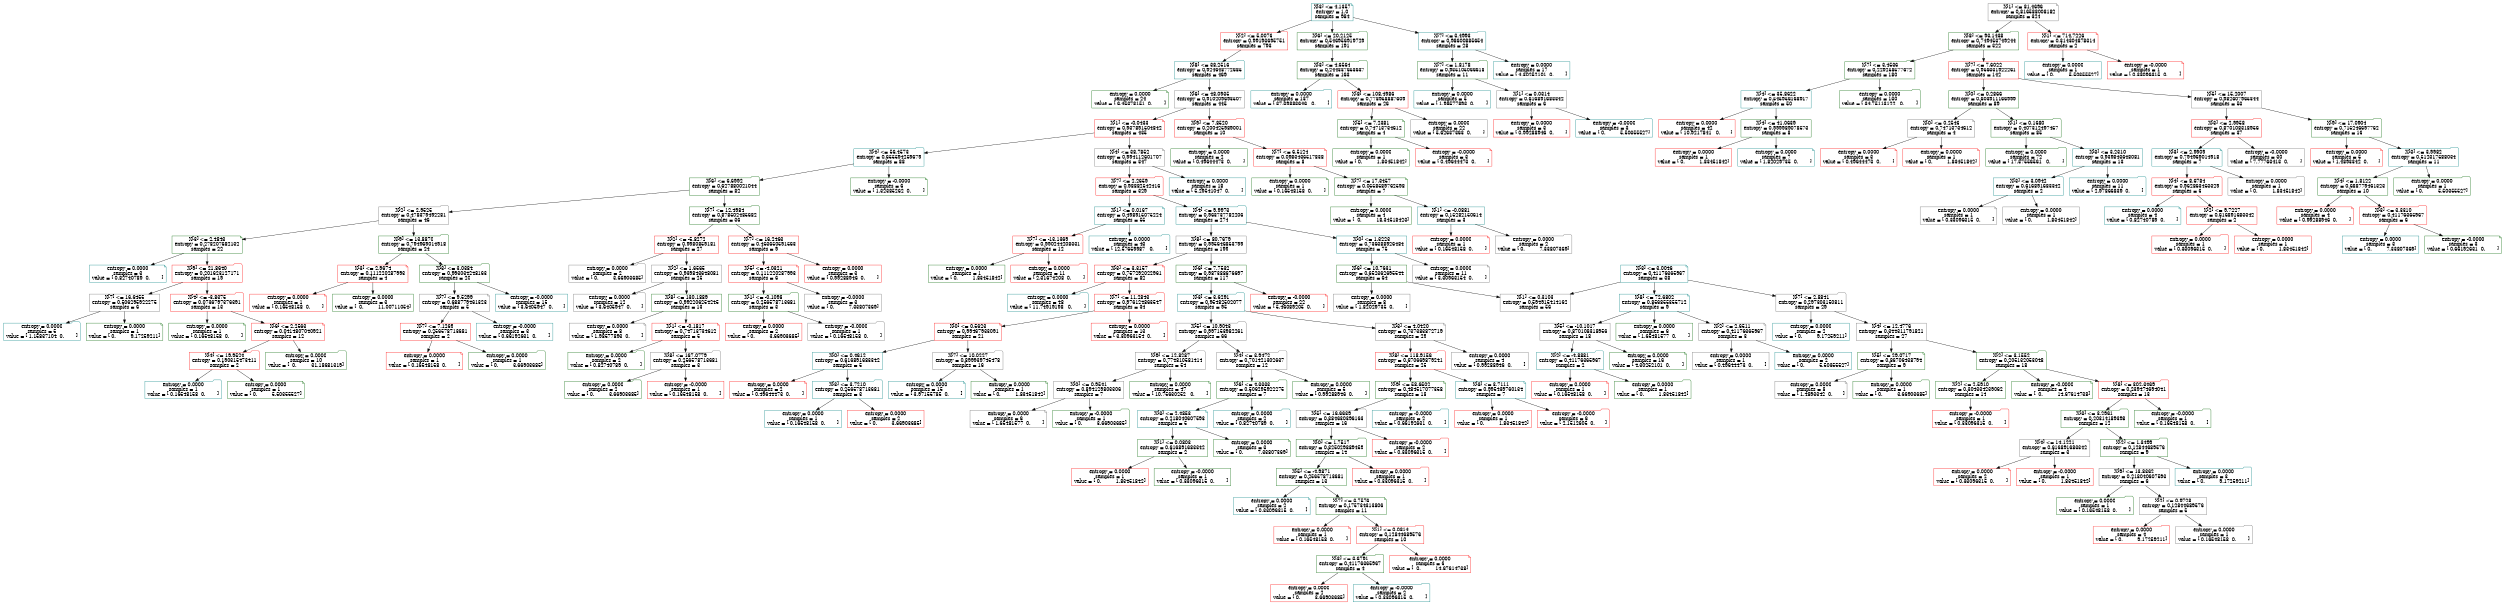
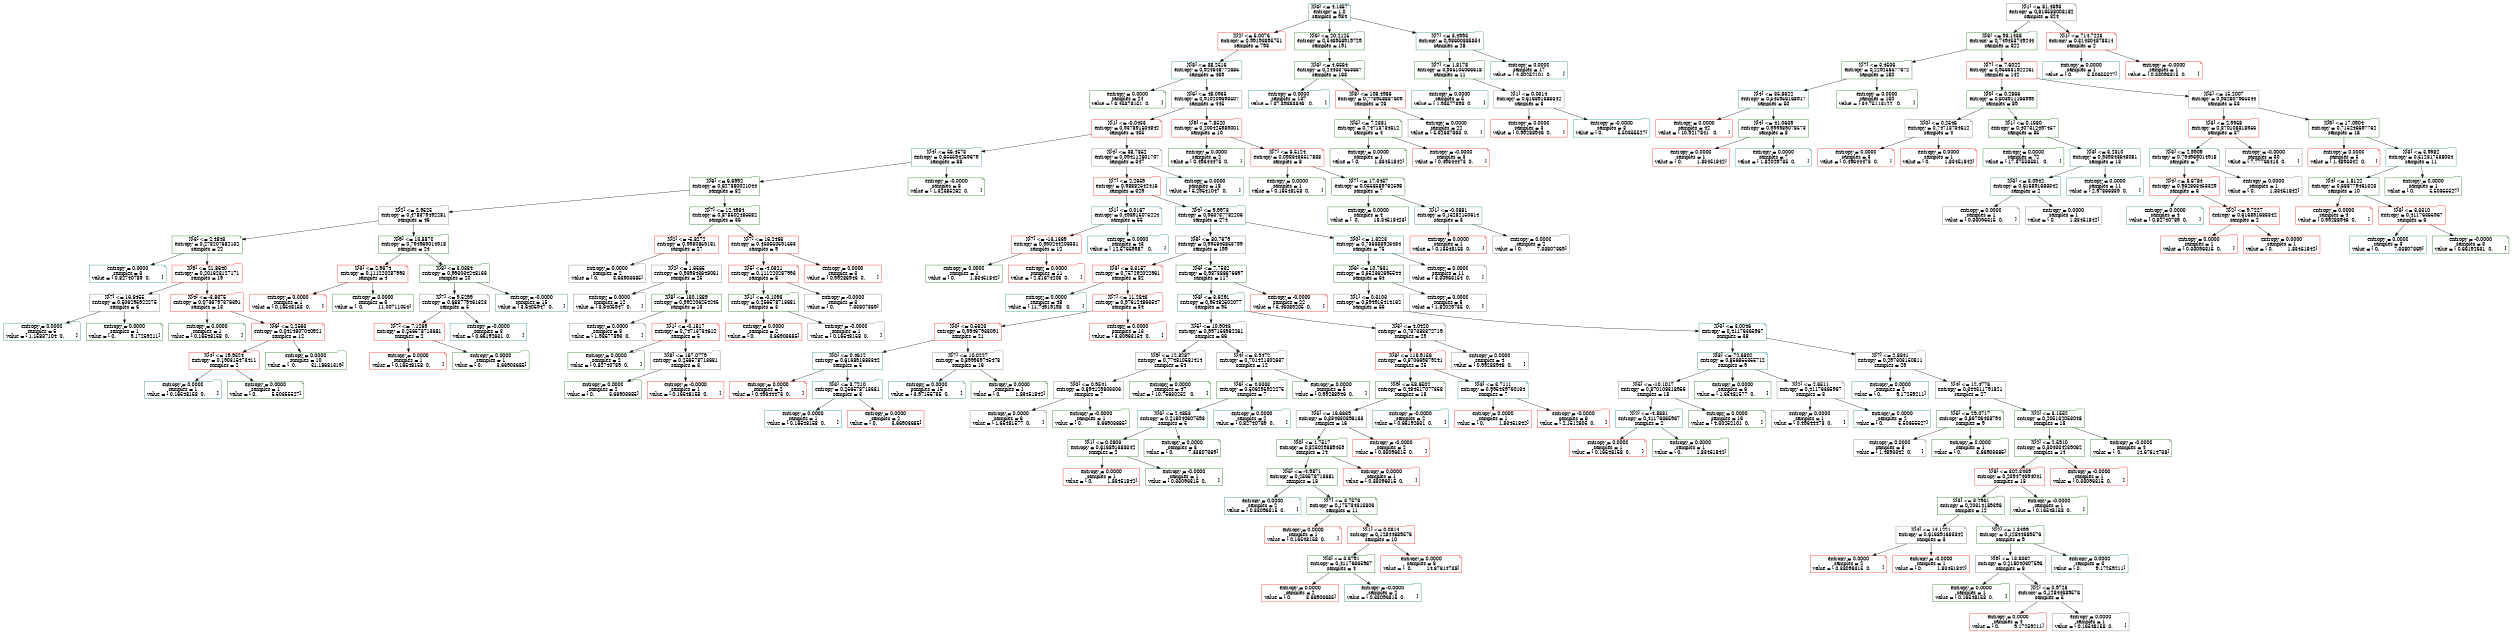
edge "X[3] <= 3.0046 entropy = 0.41176365967 samples = 38" -> "X[1] <= 0.3103 entropy = 0.594915414162 samples = 56": reversed
edge "X[2] <= 3.1552 entropy = 0.205132053048 samples = 18" -> "X[8] <= 302.3469 entropy = 0.239474694041 samples = 13": now "X[2] <= 2.5910 entropy = 0.304334239062 samples = 14" -> "X[8] <= 302.3469 entropy = 0.239474694041 samples = 13"
